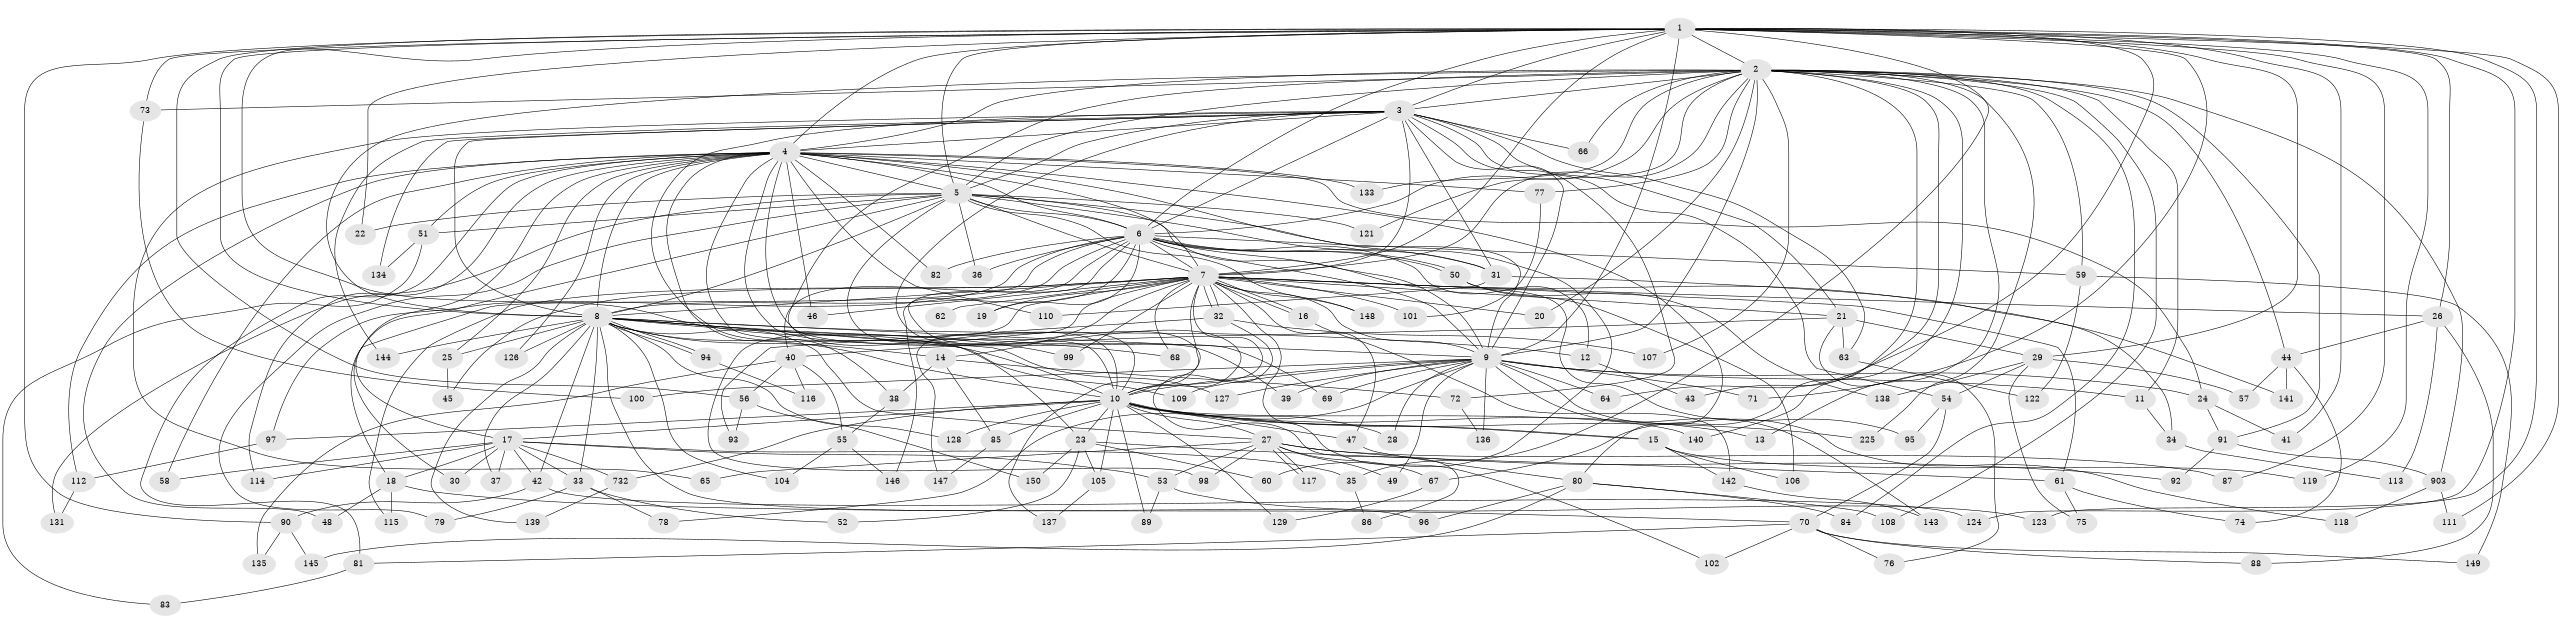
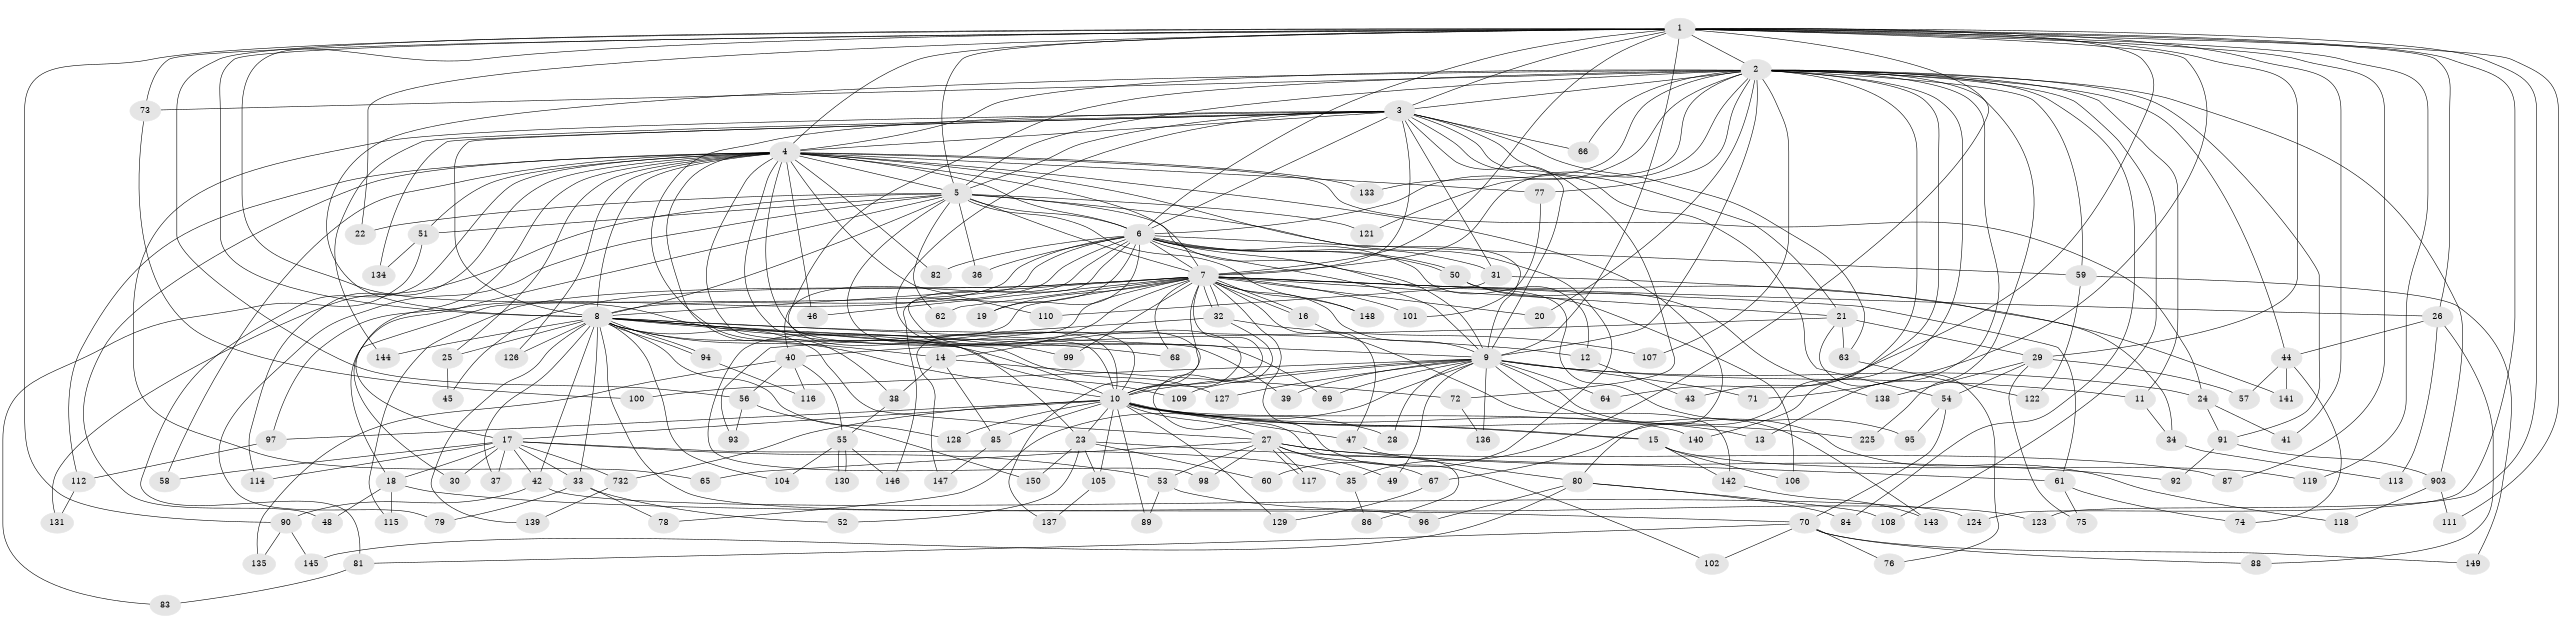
edge "5" -- "31": now "5" -- "62"
node "130": added
